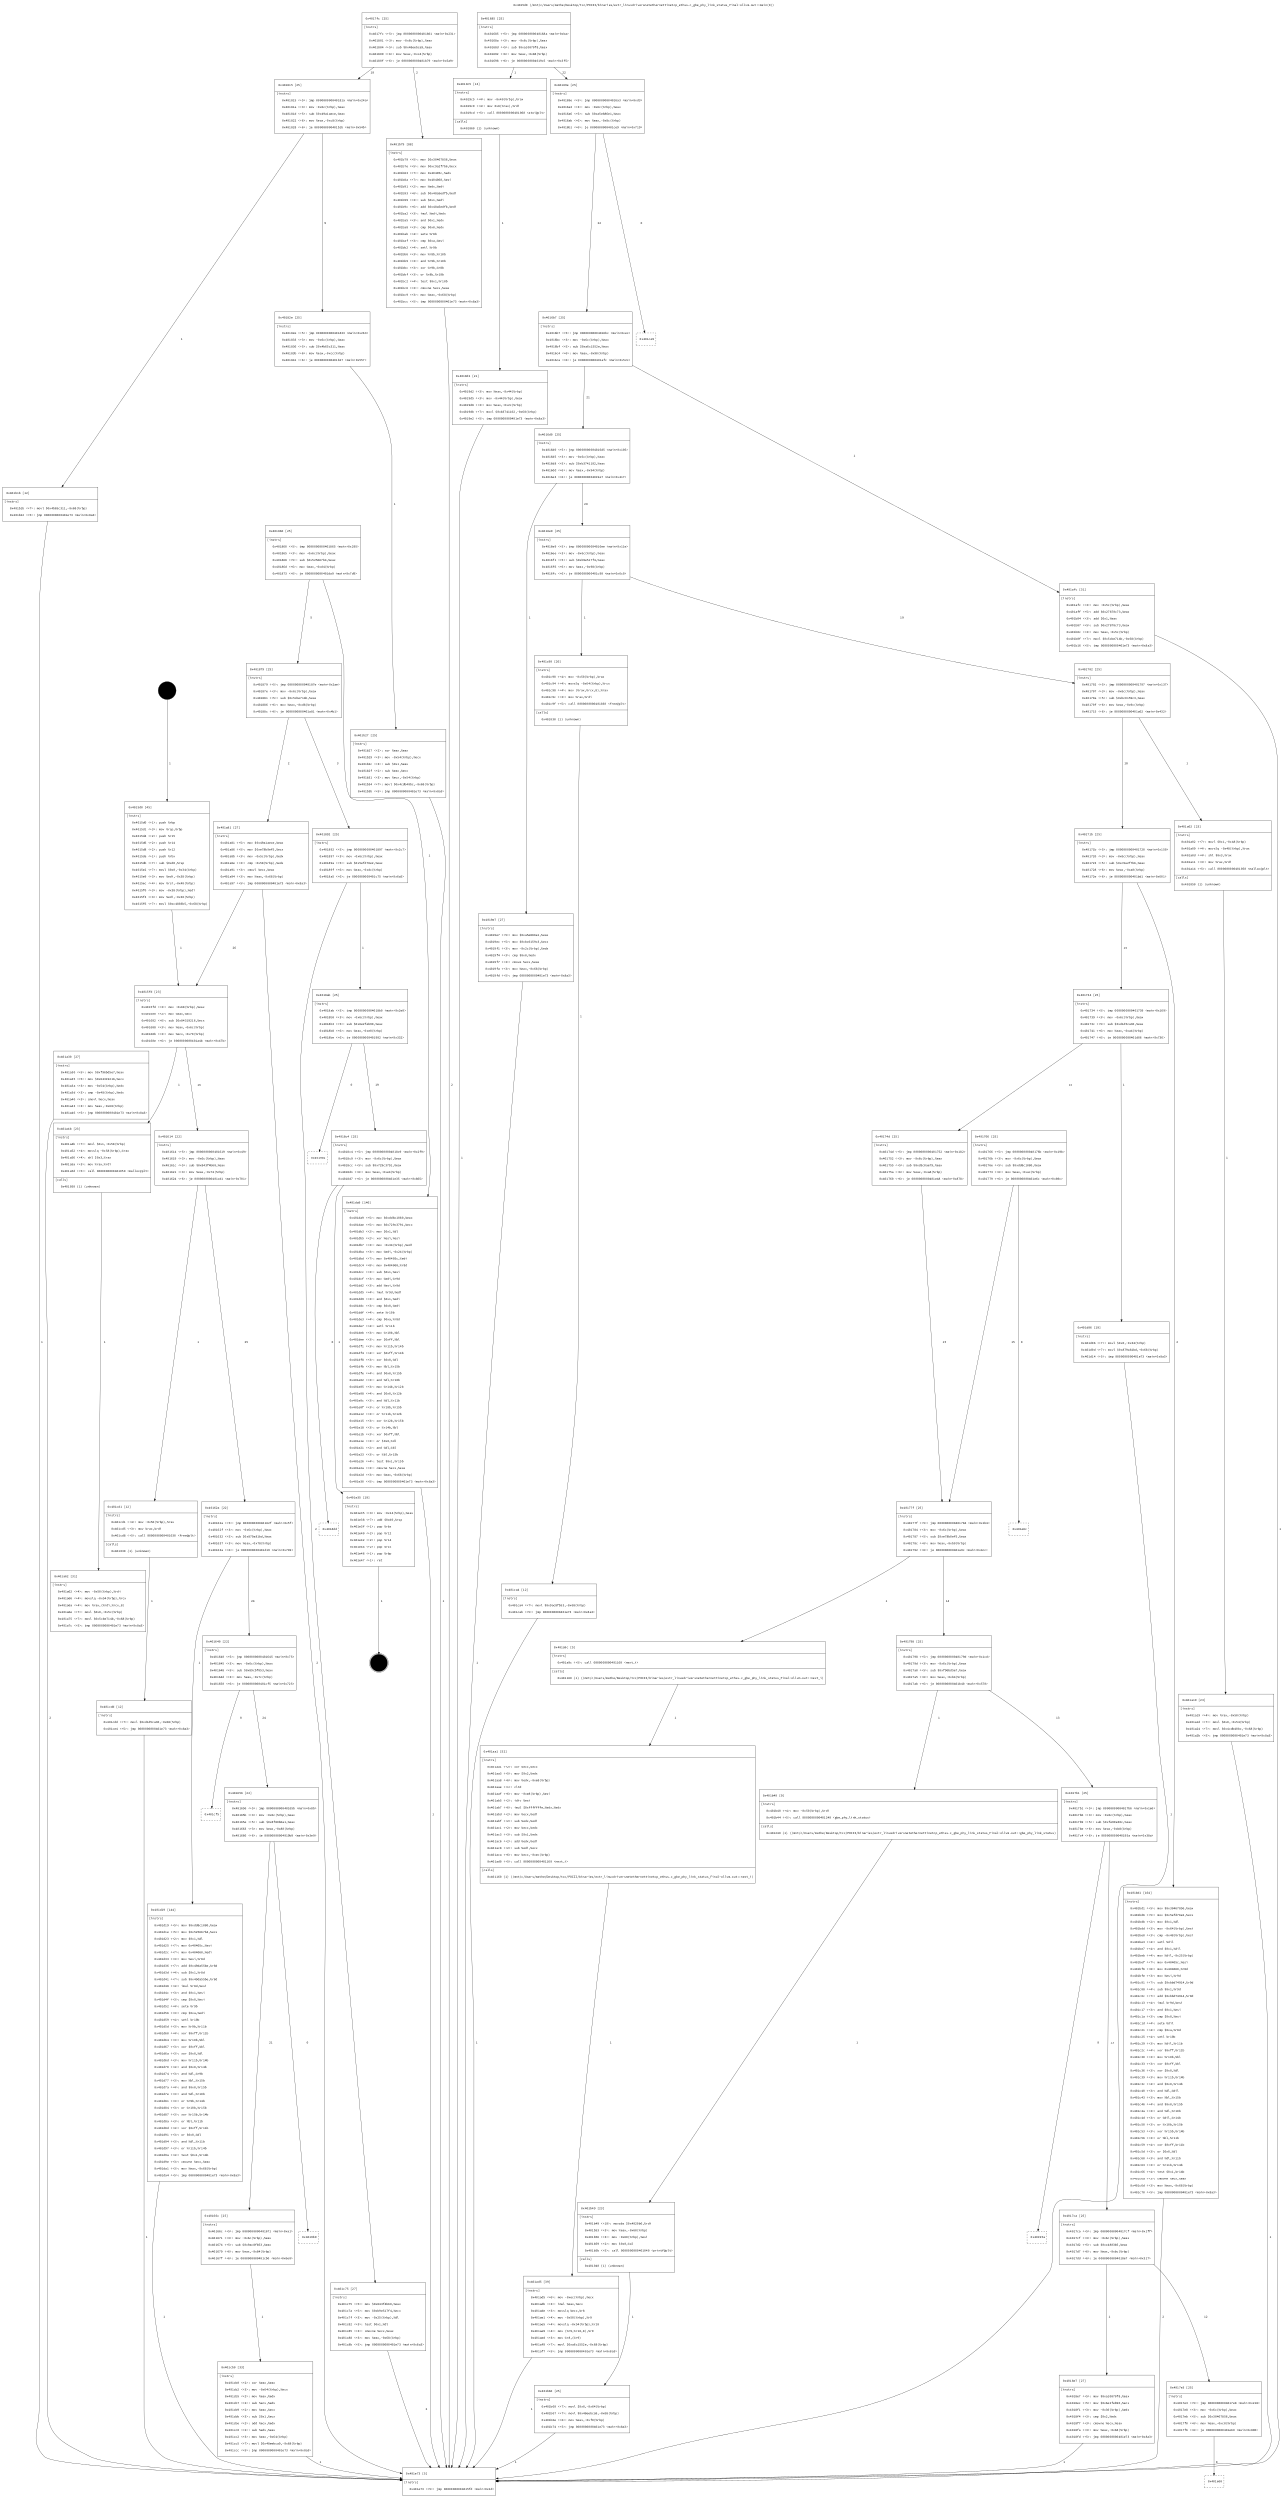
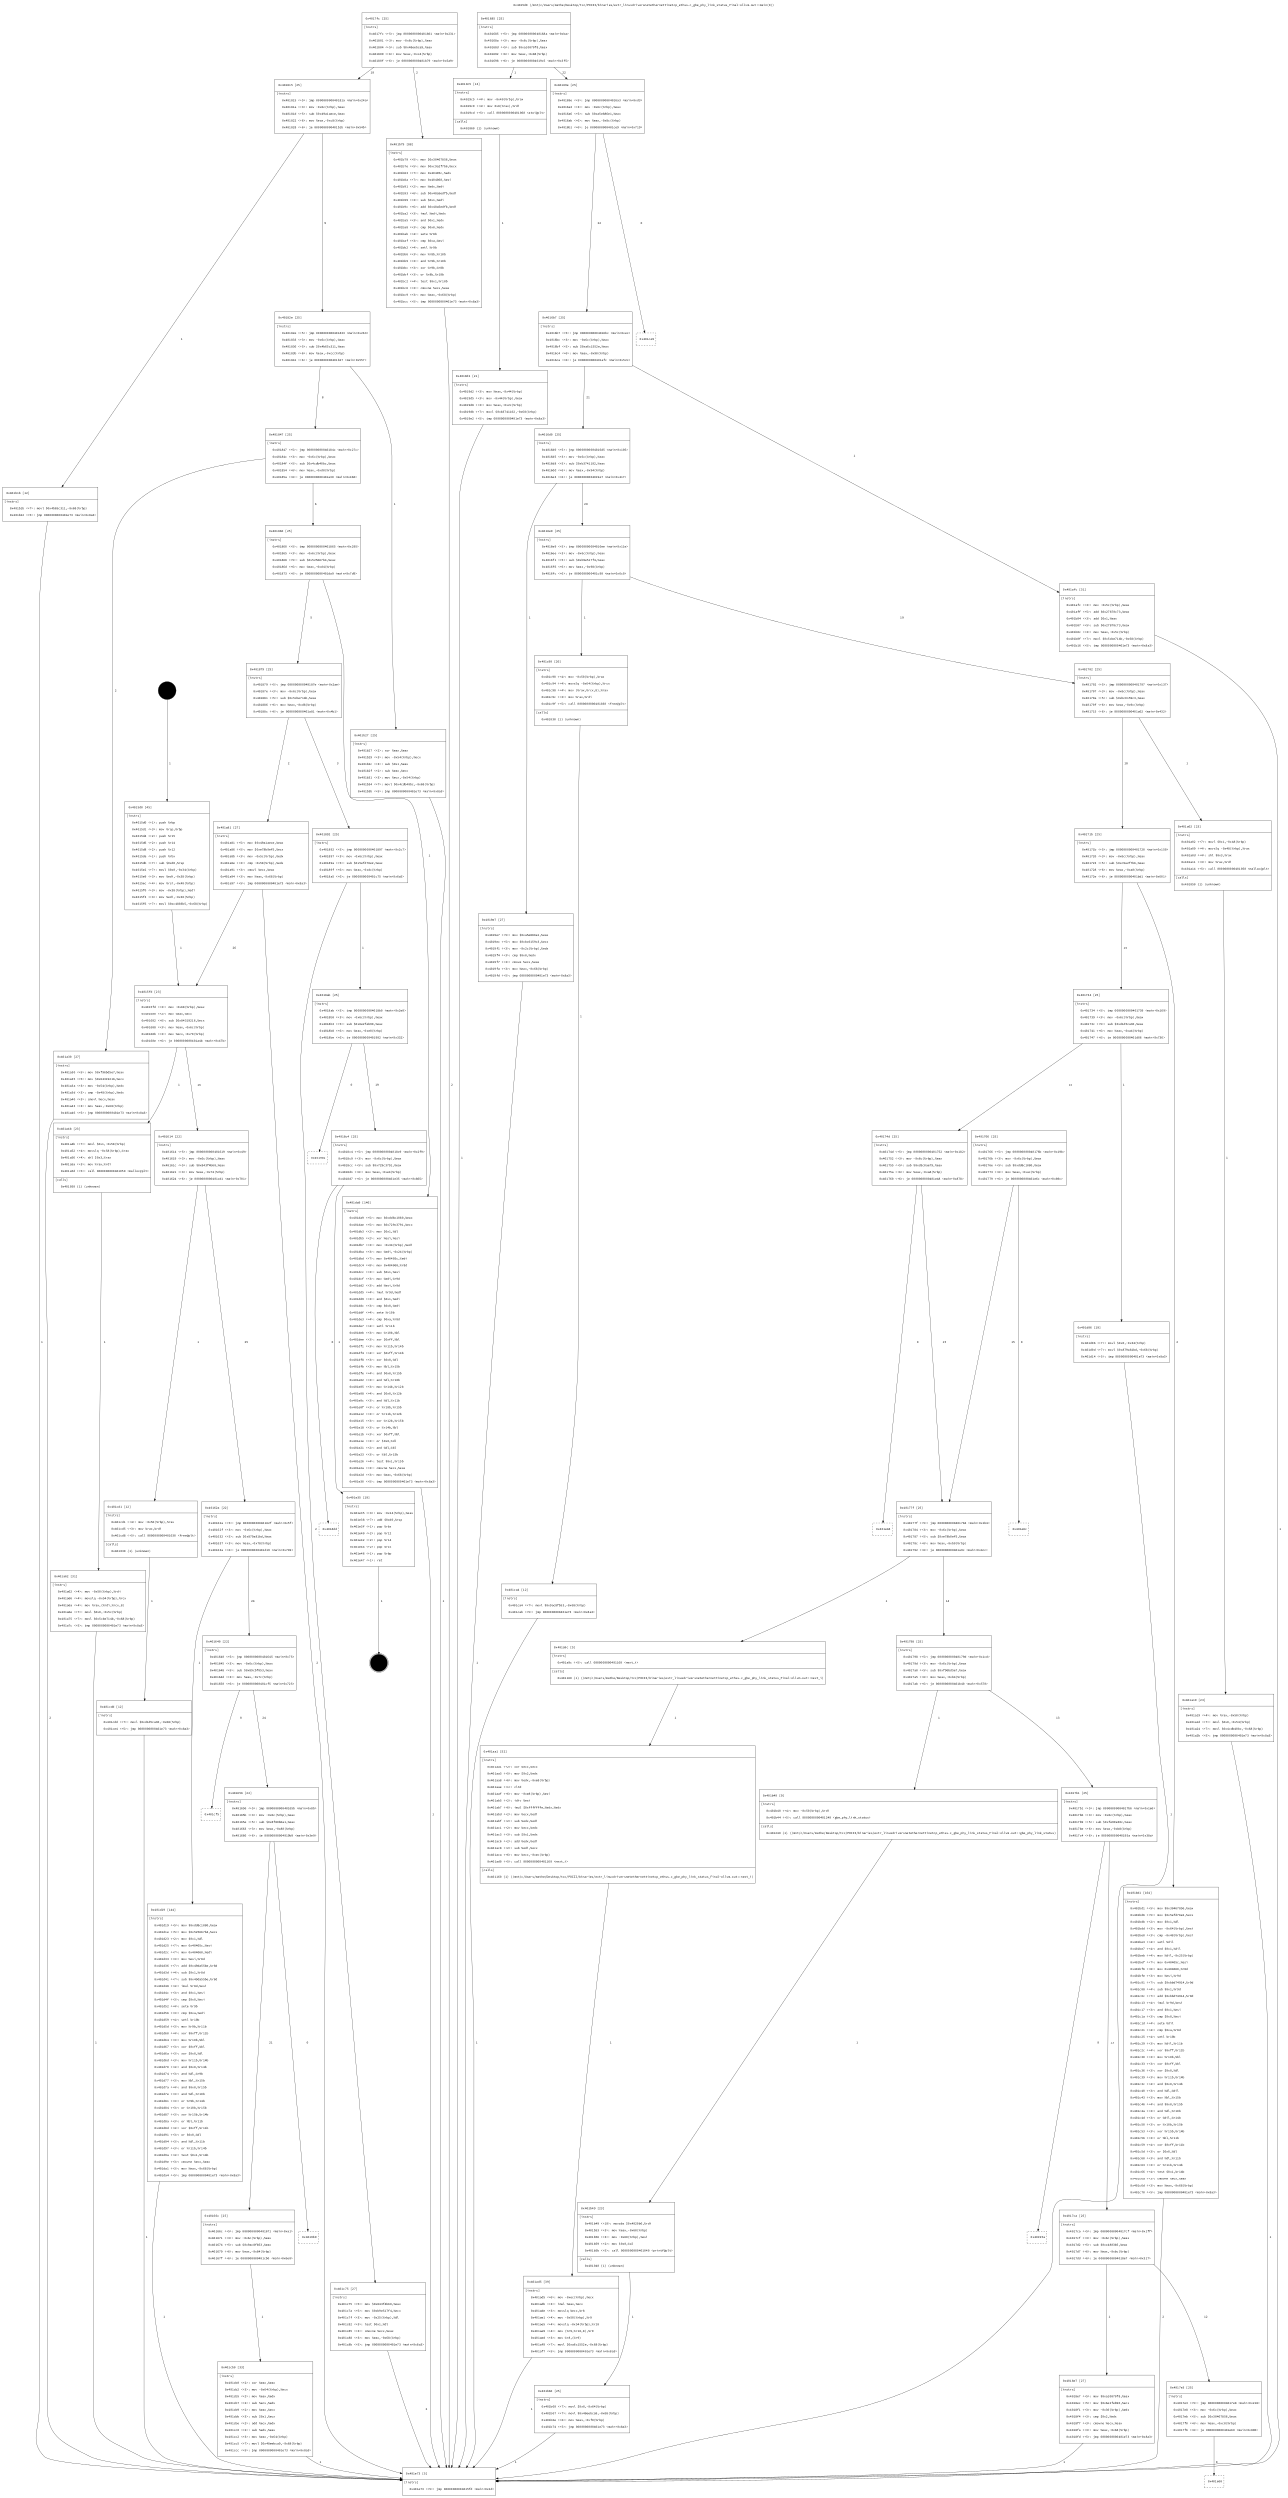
node "0x401847 [25]": added
node "0x401e48": added
edge "0x401a62 [31]" -> "0x401e73 [5]": added, label "1"
